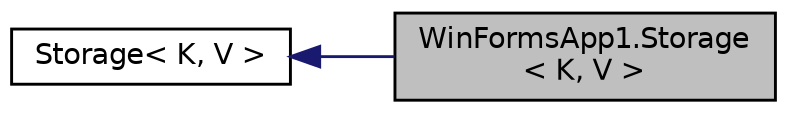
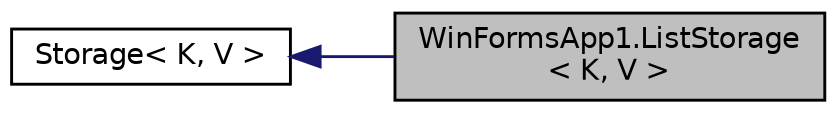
node "WinFormsApp1.Storage < K, V >": label "WinFormsApp1.Storage < K, V >" -> "WinFormsApp1.ListStorage < K, V >"
